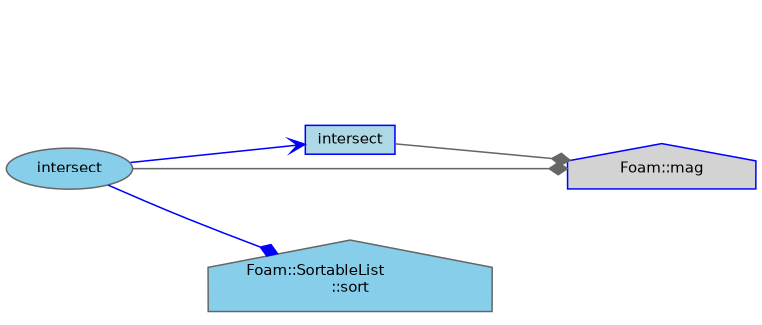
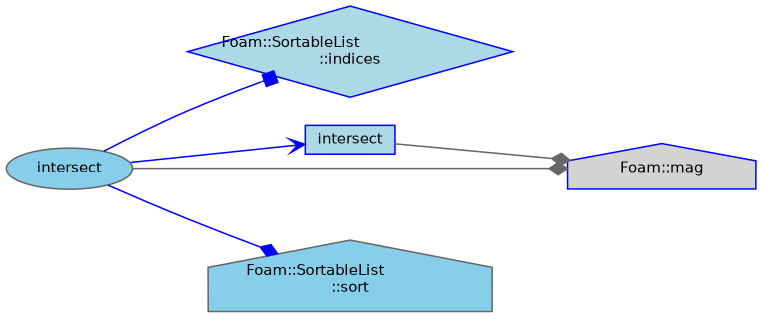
node "Foam::SortableList ::indices": added
